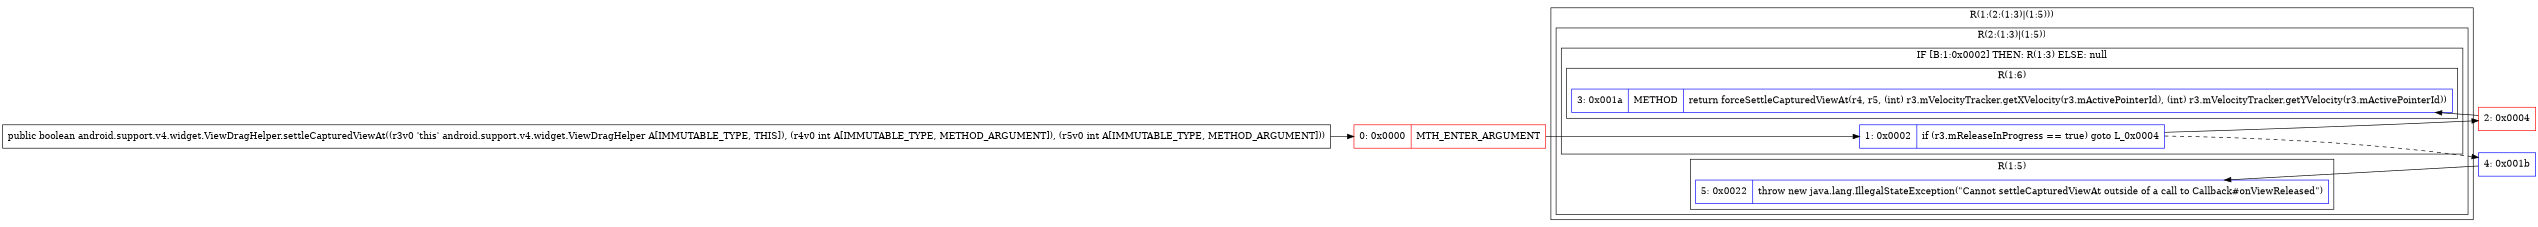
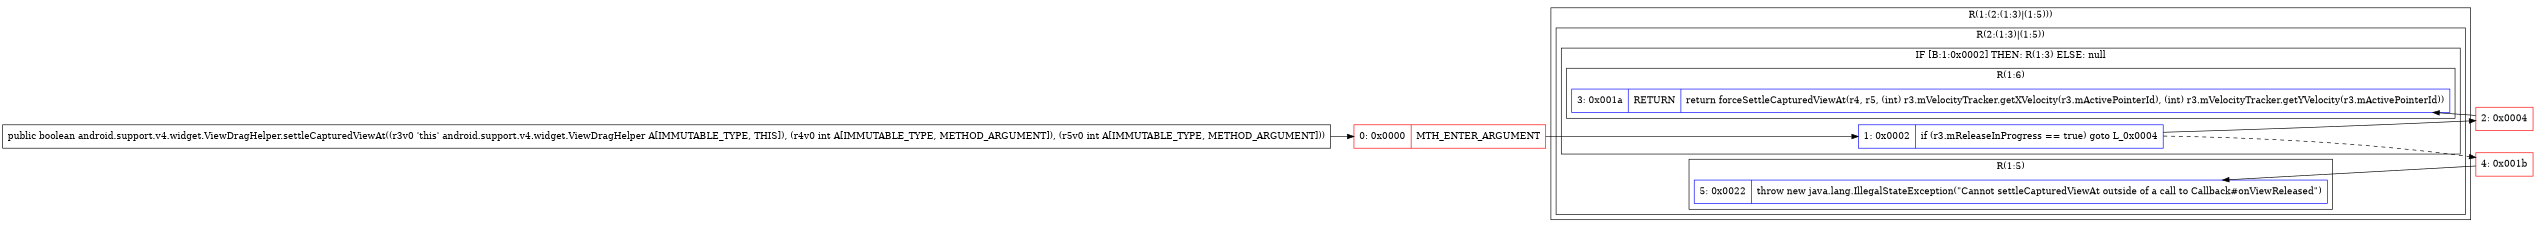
node "3: 0x001a": text "METHOD" -> "RETURN"
node "4: 0x001b": color blue -> red
